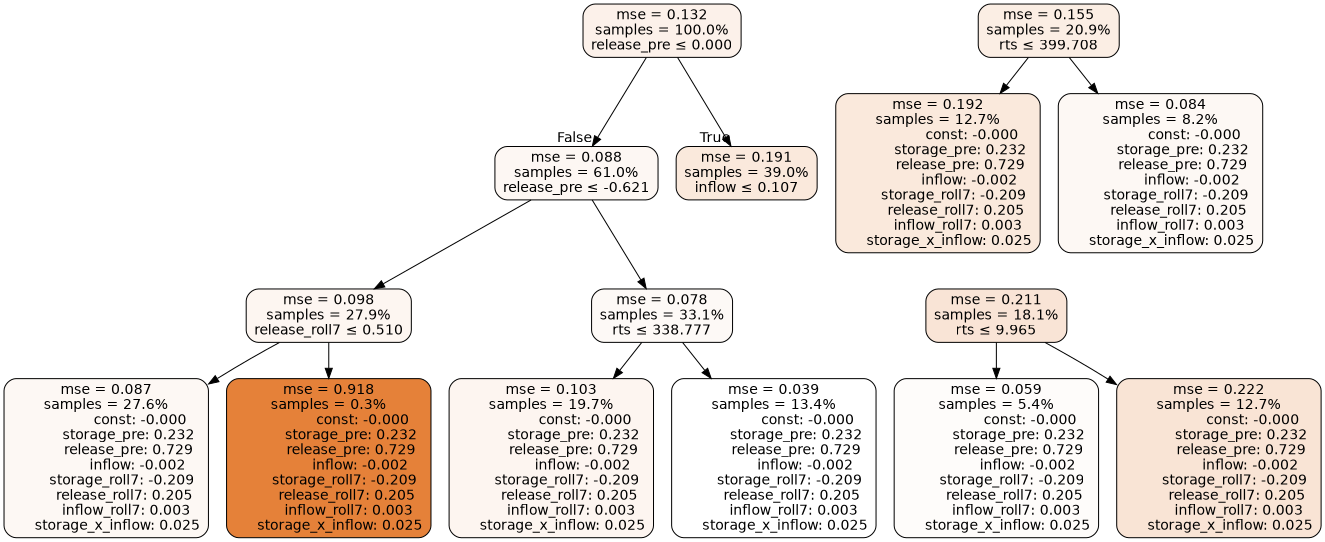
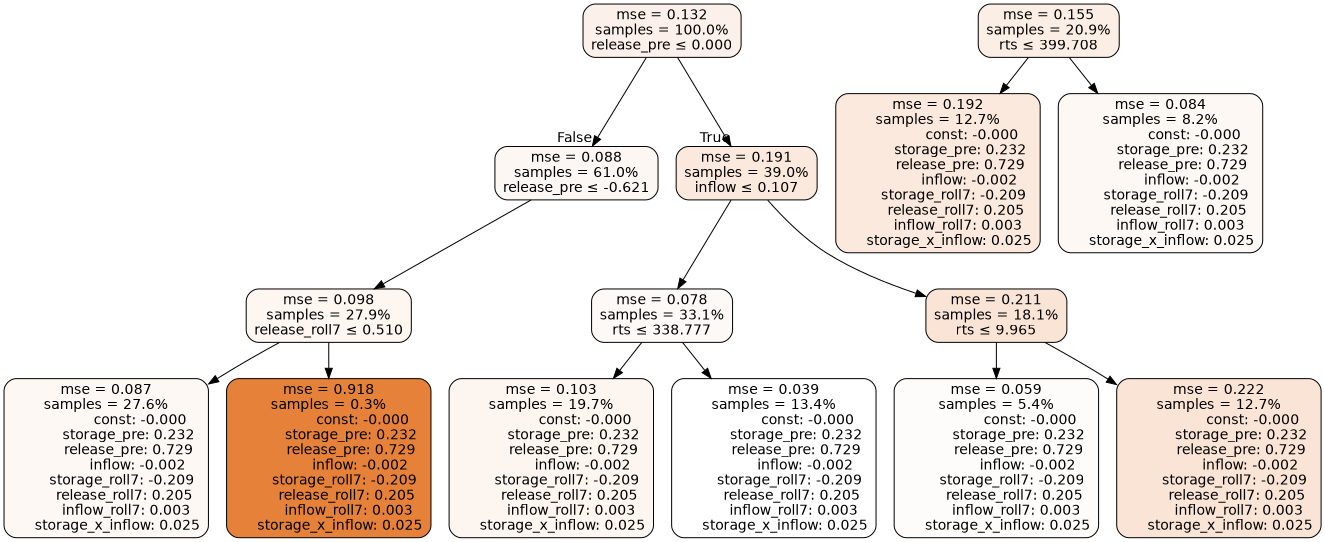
edge "mse = 0.088 samples = 61.0% release_pre ≤ -0.621" -> "mse = 0.078 samples = 33.1% rts ≤ 338.777": now "mse = 0.191 samples = 39.0% inflow ≤ 0.107" -> "mse = 0.078 samples = 33.1% rts ≤ 338.777"
edge "mse = 0.191 samples = 39.0% inflow ≤ 0.107" -> "mse = 0.211 samples = 18.1% rts ≤ 9.965": added
